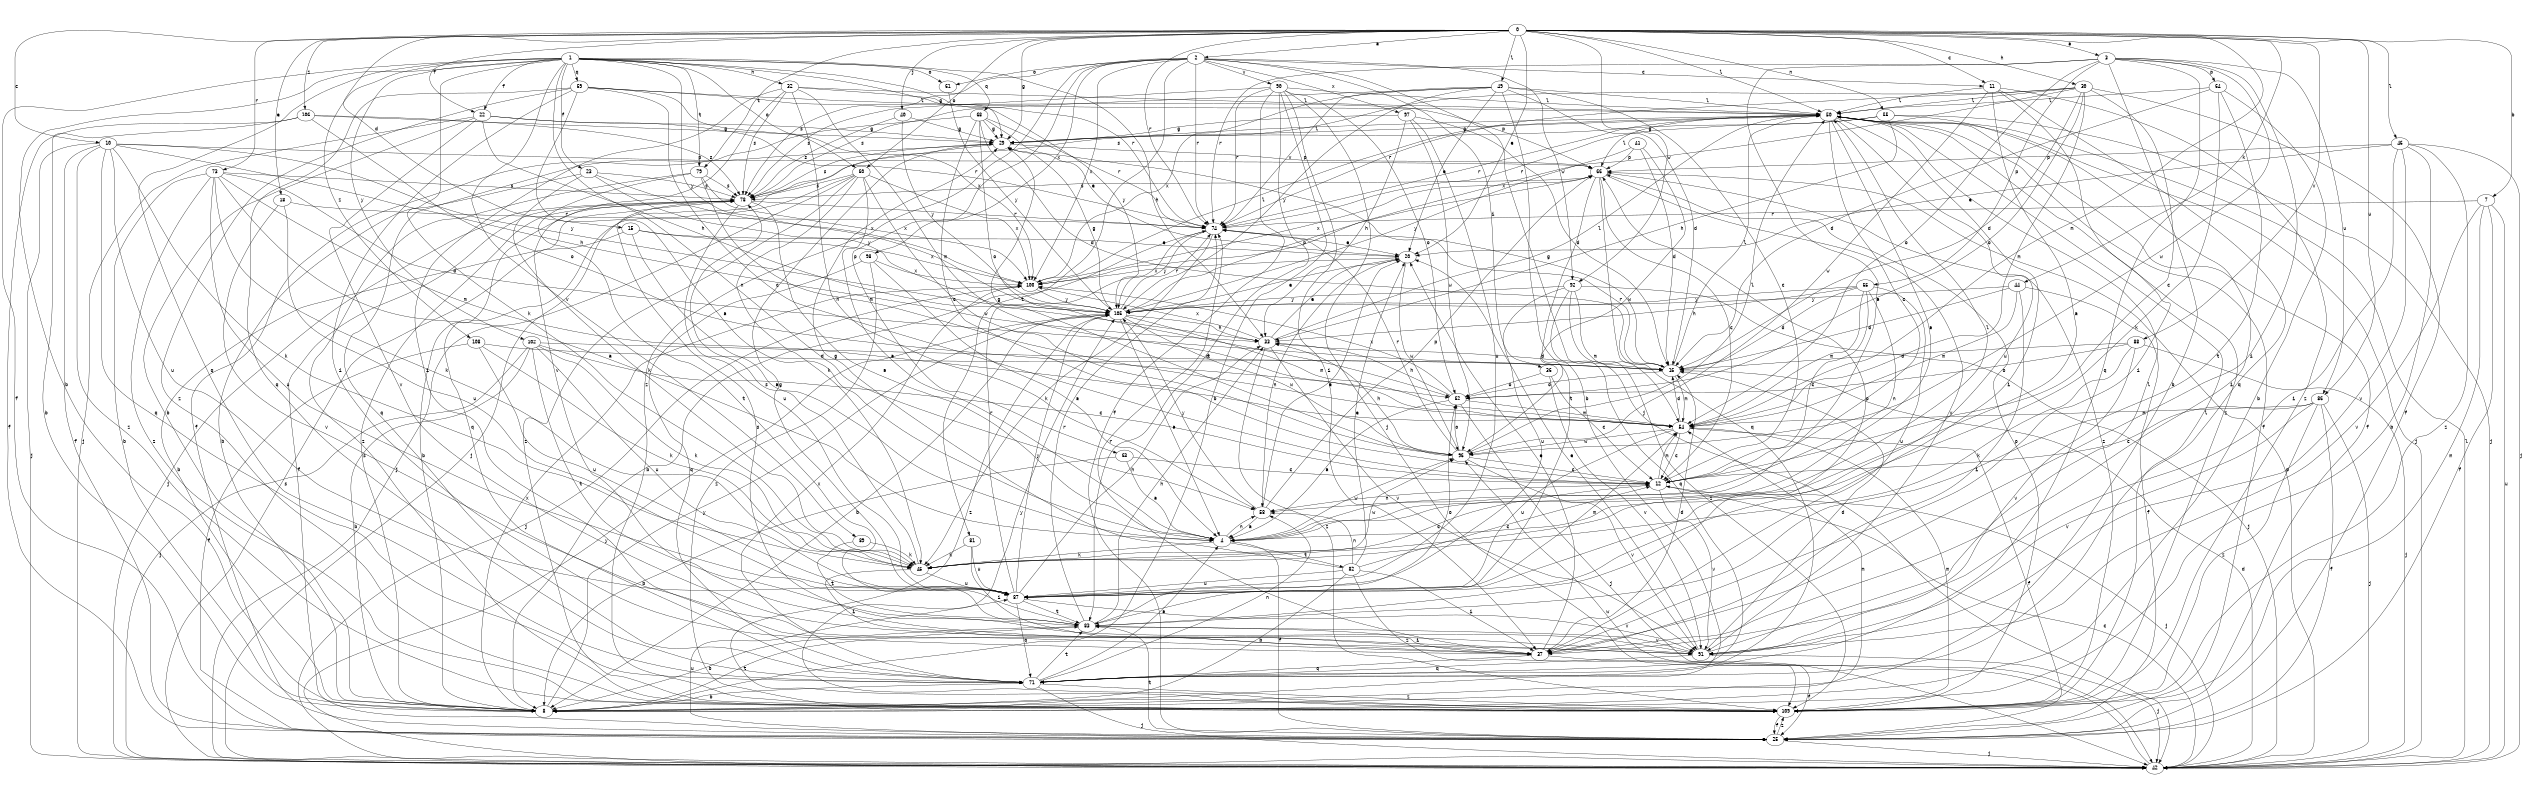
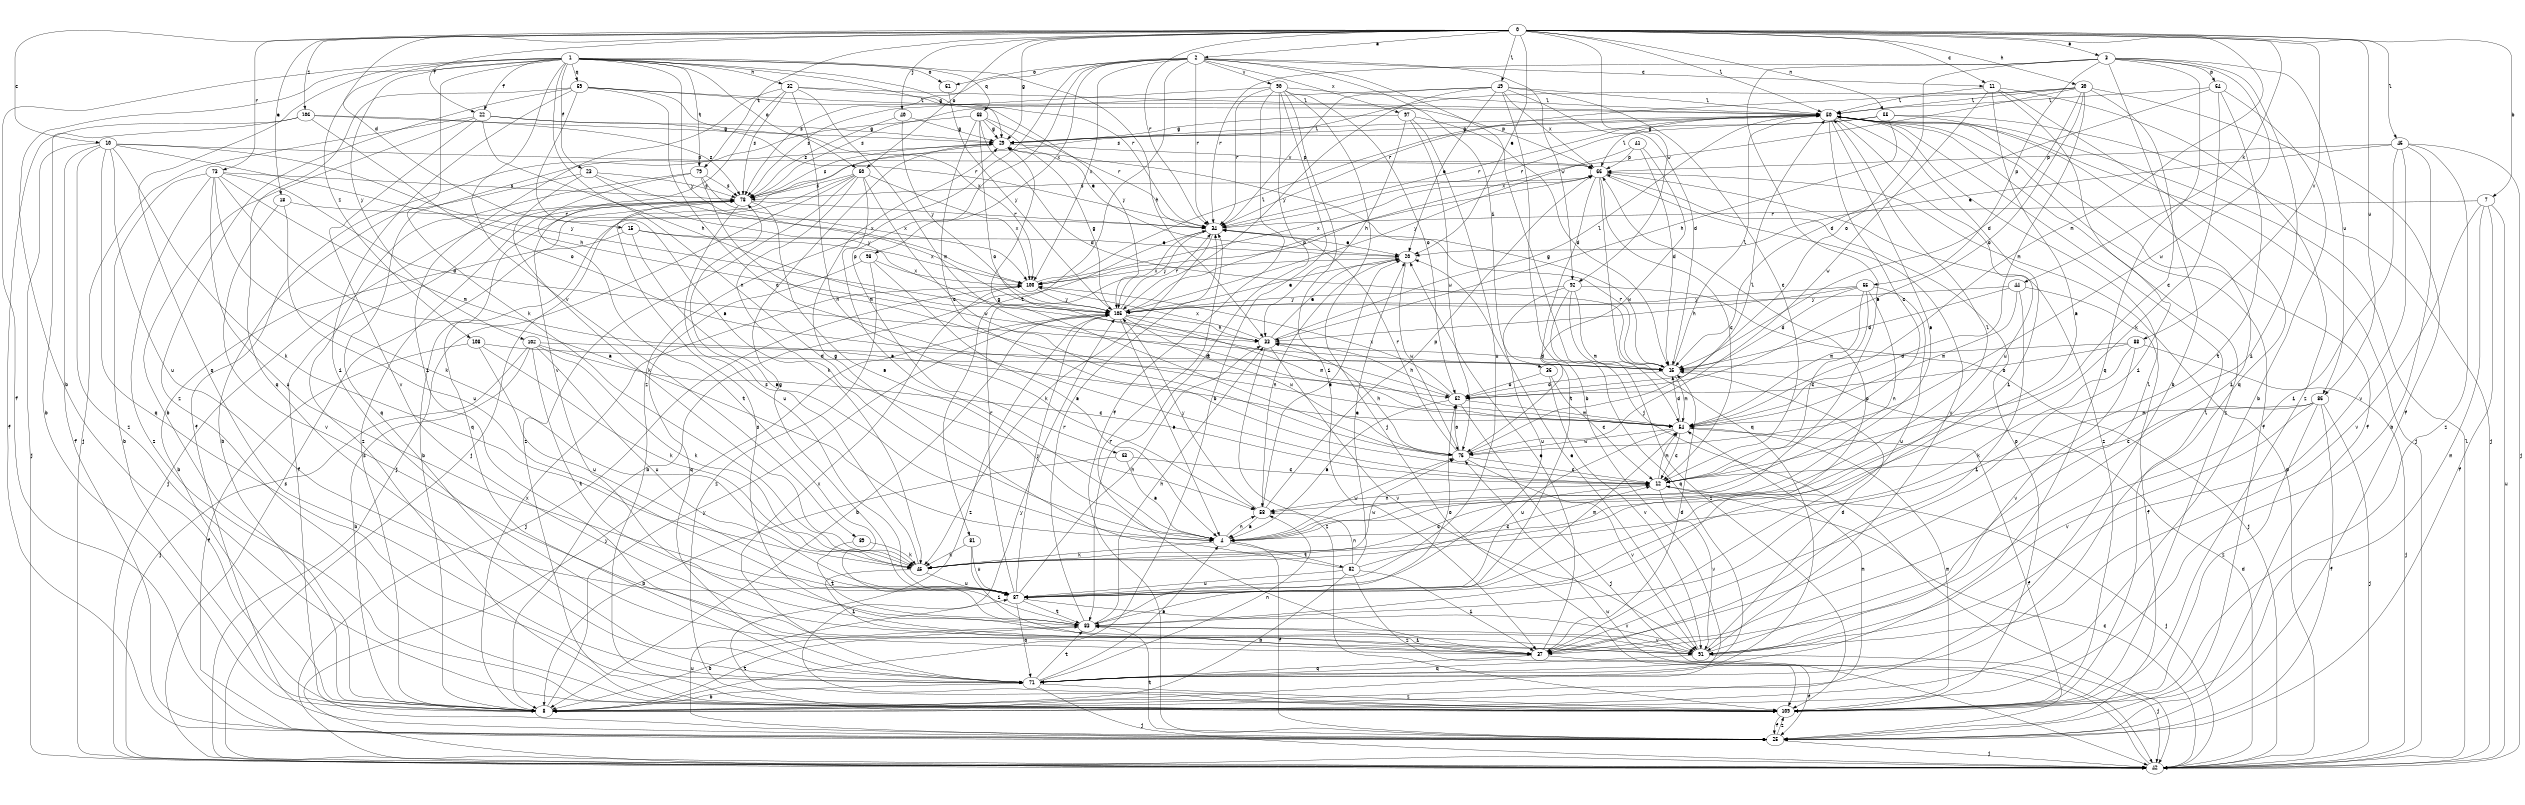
edge "49" -> "100": now "49" -> "66"
node "74": label "74" -> "34"
edge "3" -> "54": now "3" -> "62"
node "96": label "96" -> "76"
